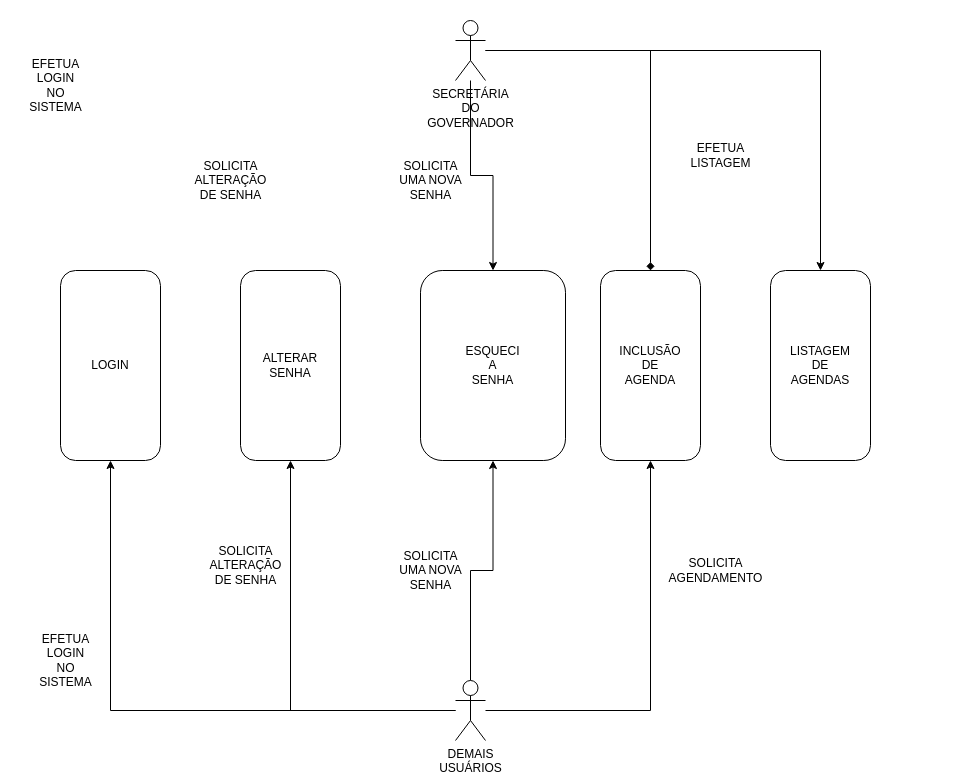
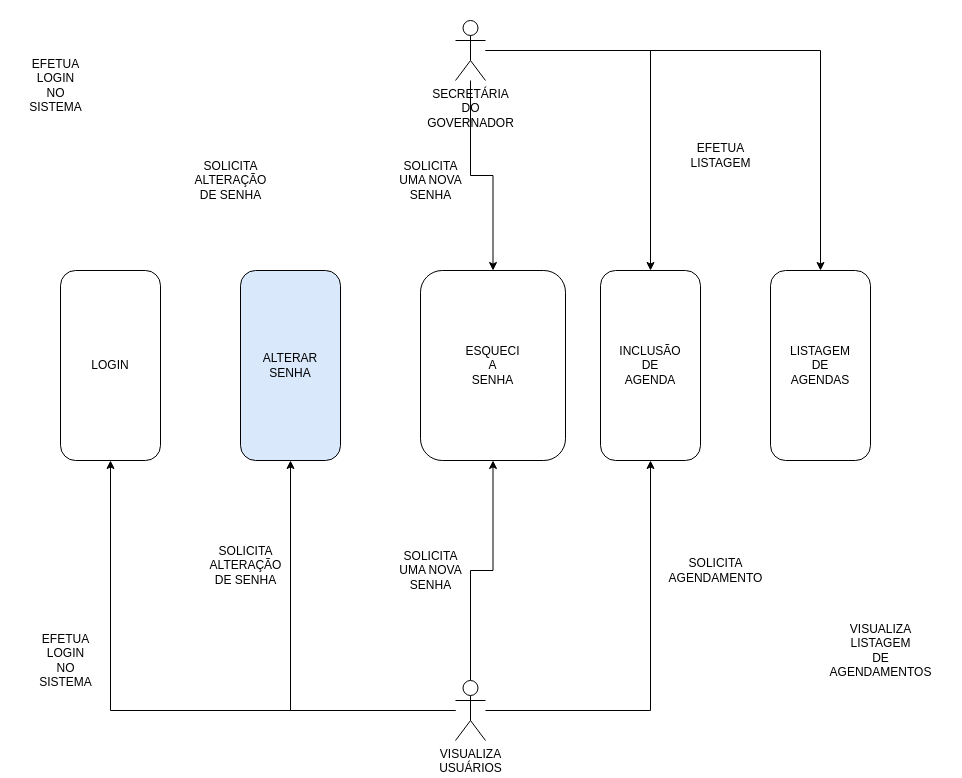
edge "SECRETÁRIA DO GOVERNADOR" -> "INCLUSÃO DE AGENDA": arrowhead diamond -> classic
node "ALTERAR SENHA": fillcolor #ffffff -> #dae8fc
node "VISUALIZA LISTAGEM DE AGENDAMENTOS": added
node "DEMAIS USUÁRIOS": label "DEMAIS USUÁRIOS" -> "VISUALIZA USUÁRIOS"
